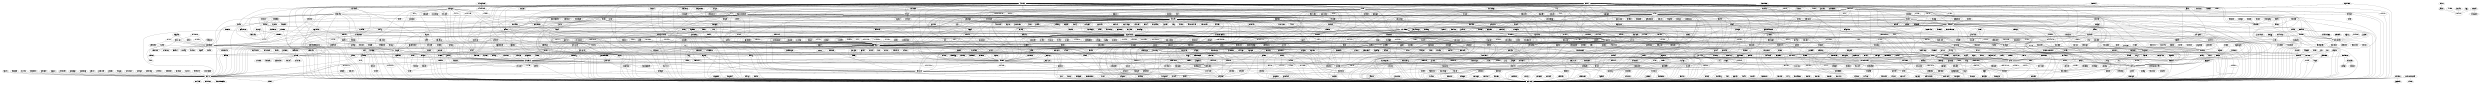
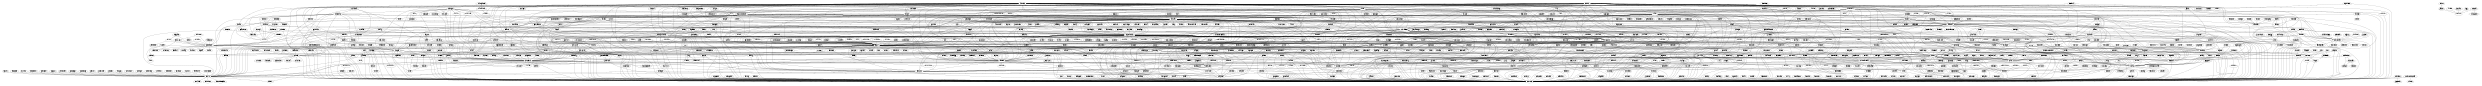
node "haefliger steiner": label "haefliger steiner" -> "jack steiner"
